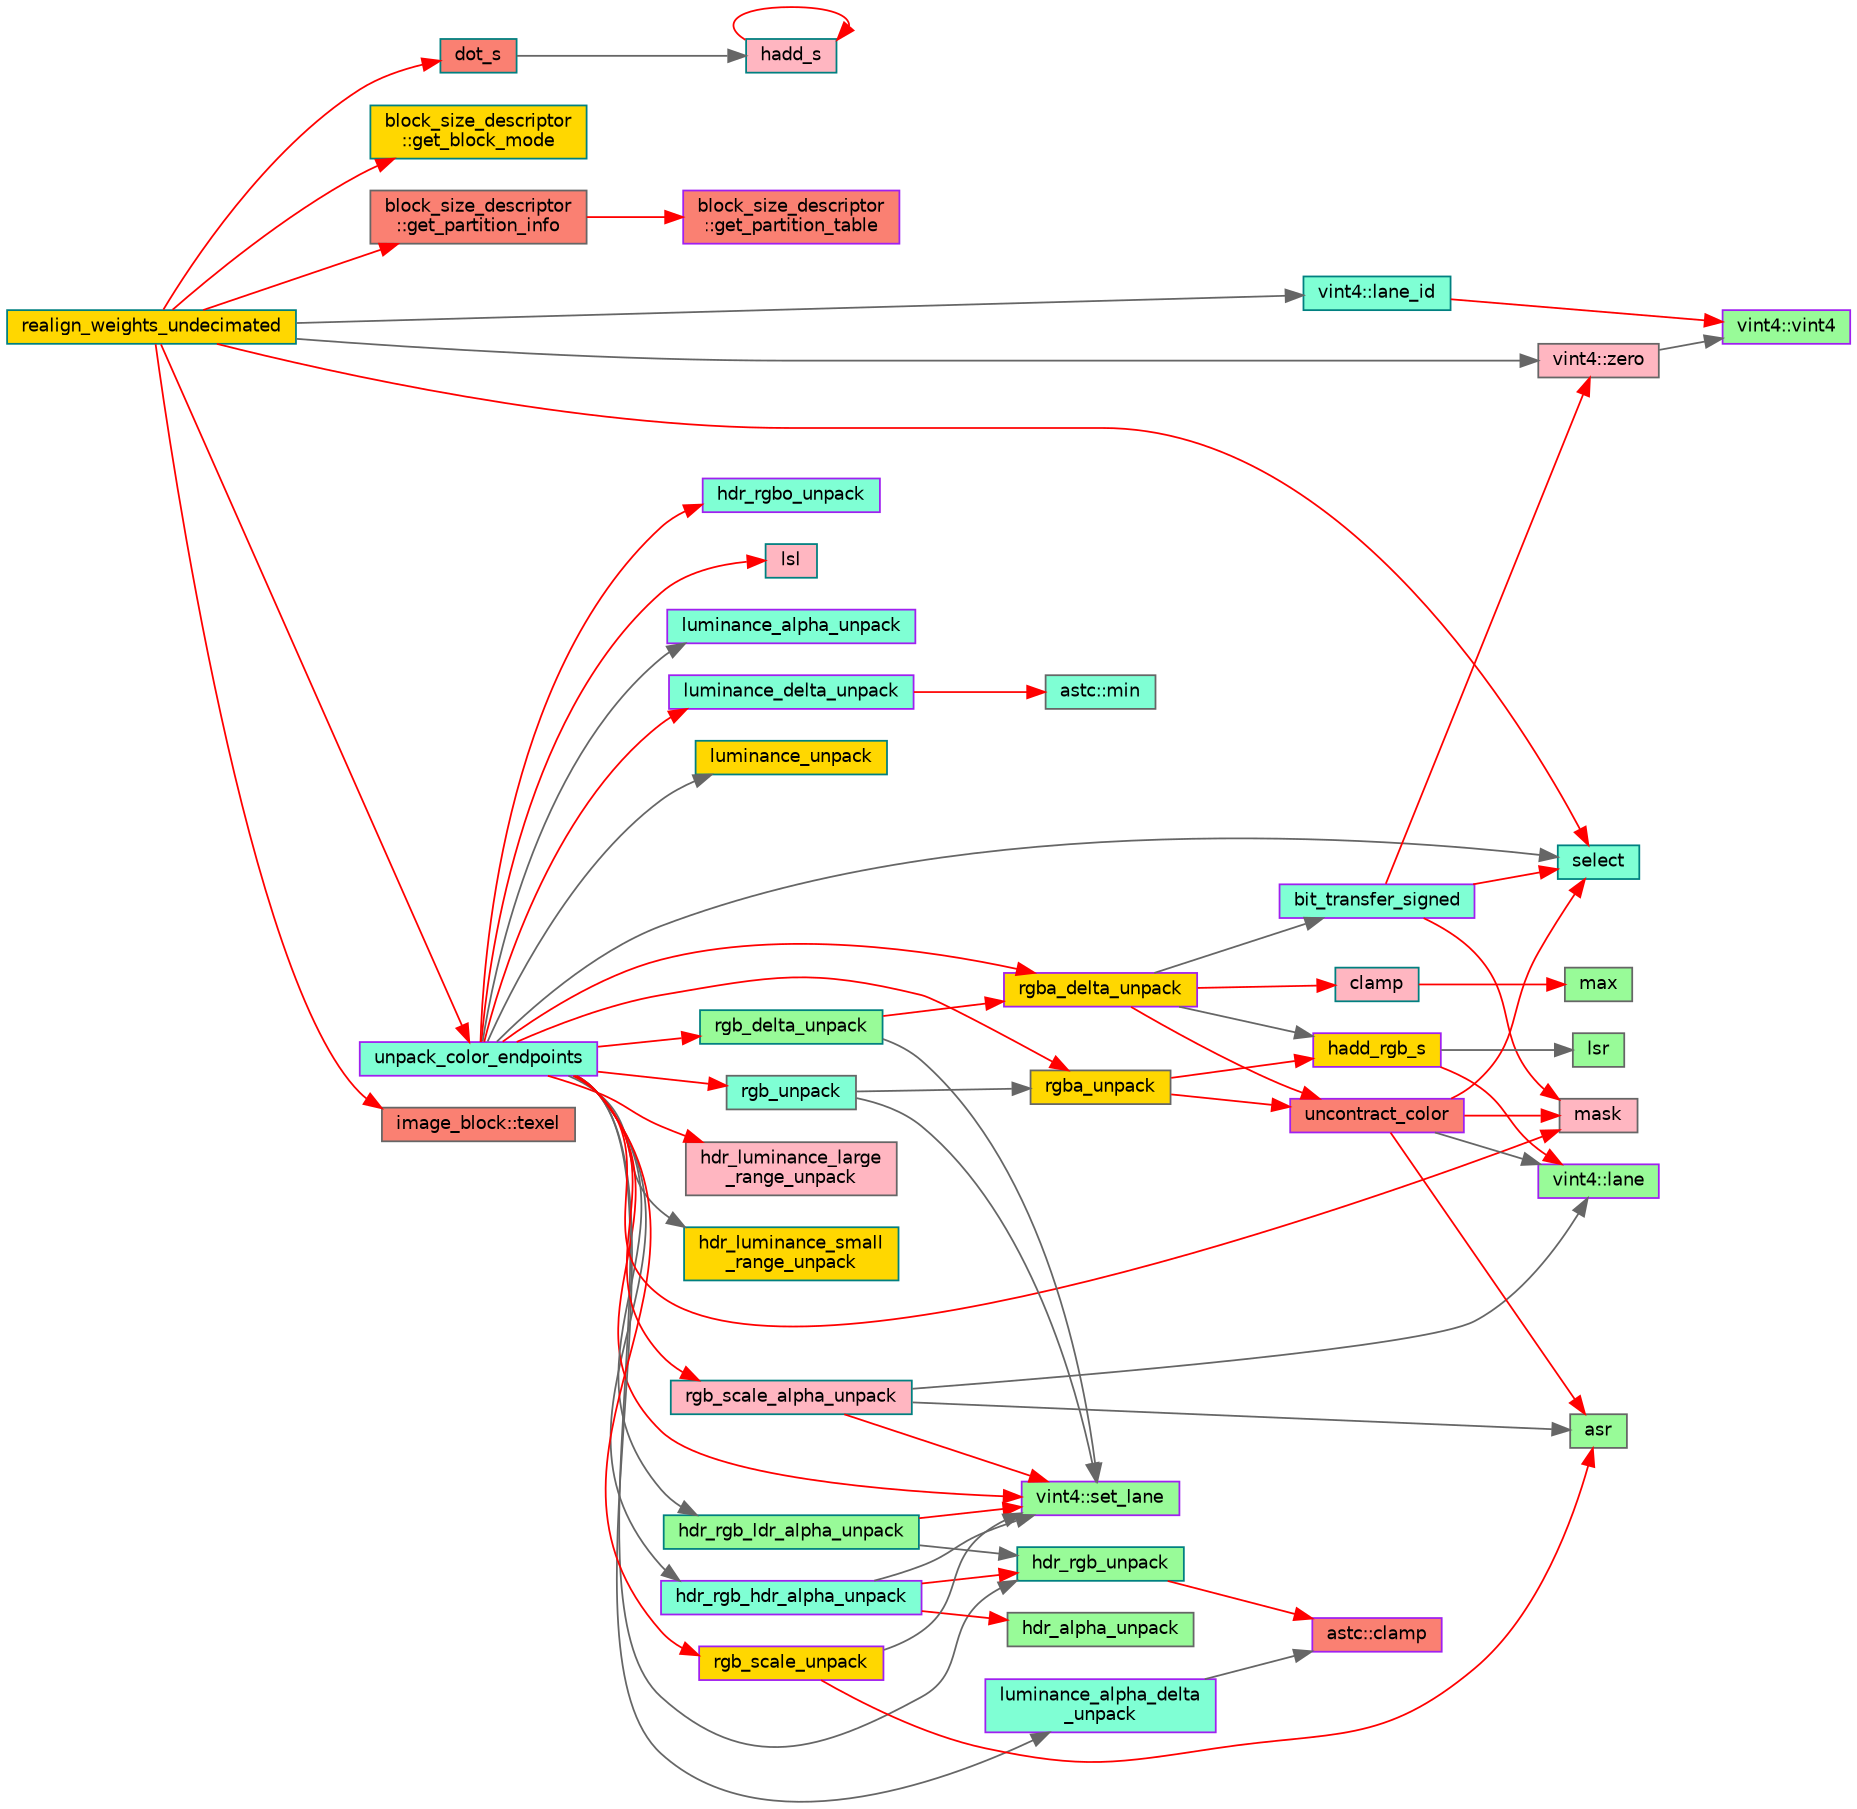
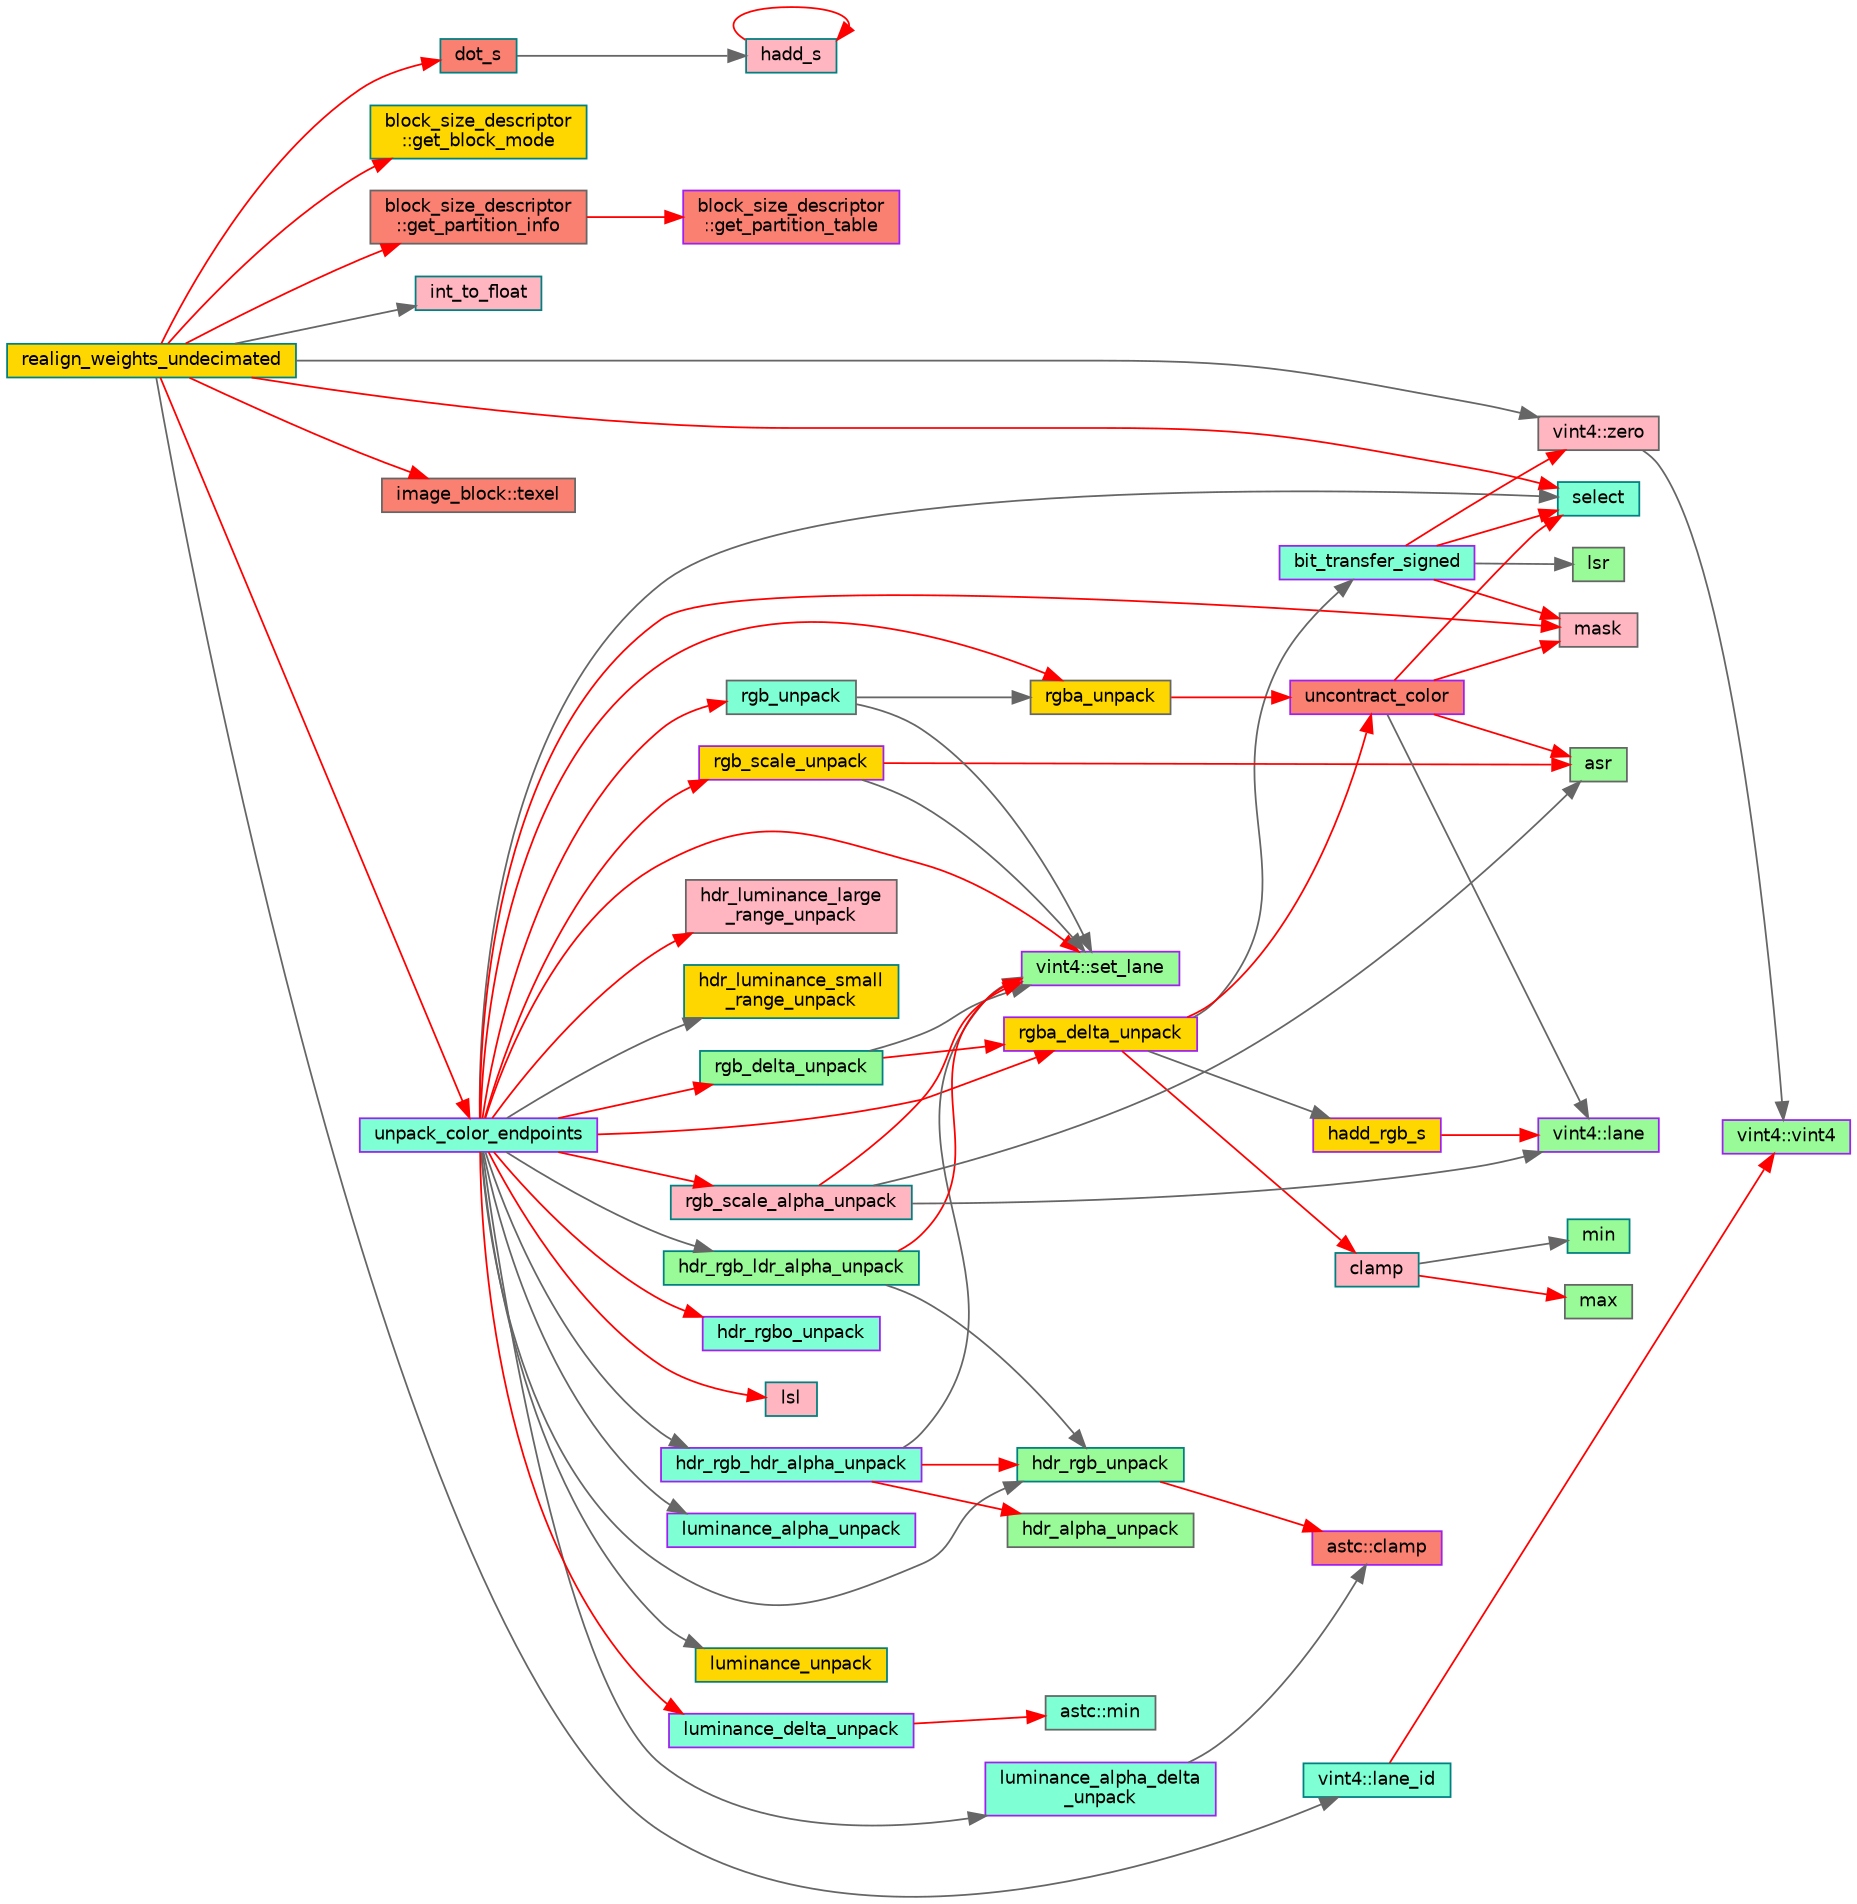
node "int_to_float": added
edge "hadd_rgb_s" -> "lsr": now "bit_transfer_signed" -> "lsr"
edge "rgba_unpack" -> "hadd_rgb_s": removed
node "min": added
